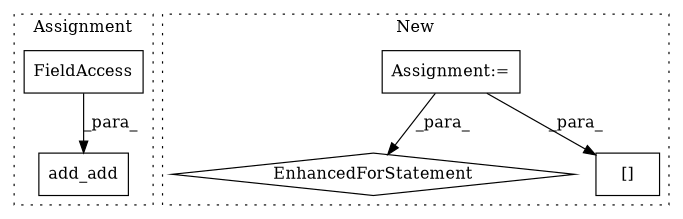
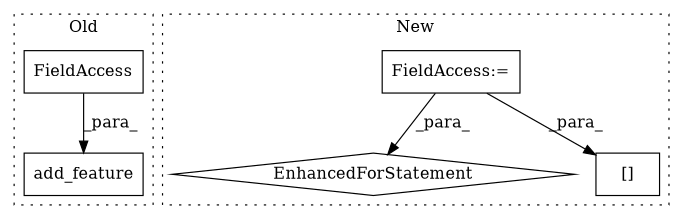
cluster "Assignment": label "Assignment" -> "Old"
node "Assignment:=": label "Assignment:=" -> "FieldAccess:="
node "add_add": label "add_add" -> "add_feature"
